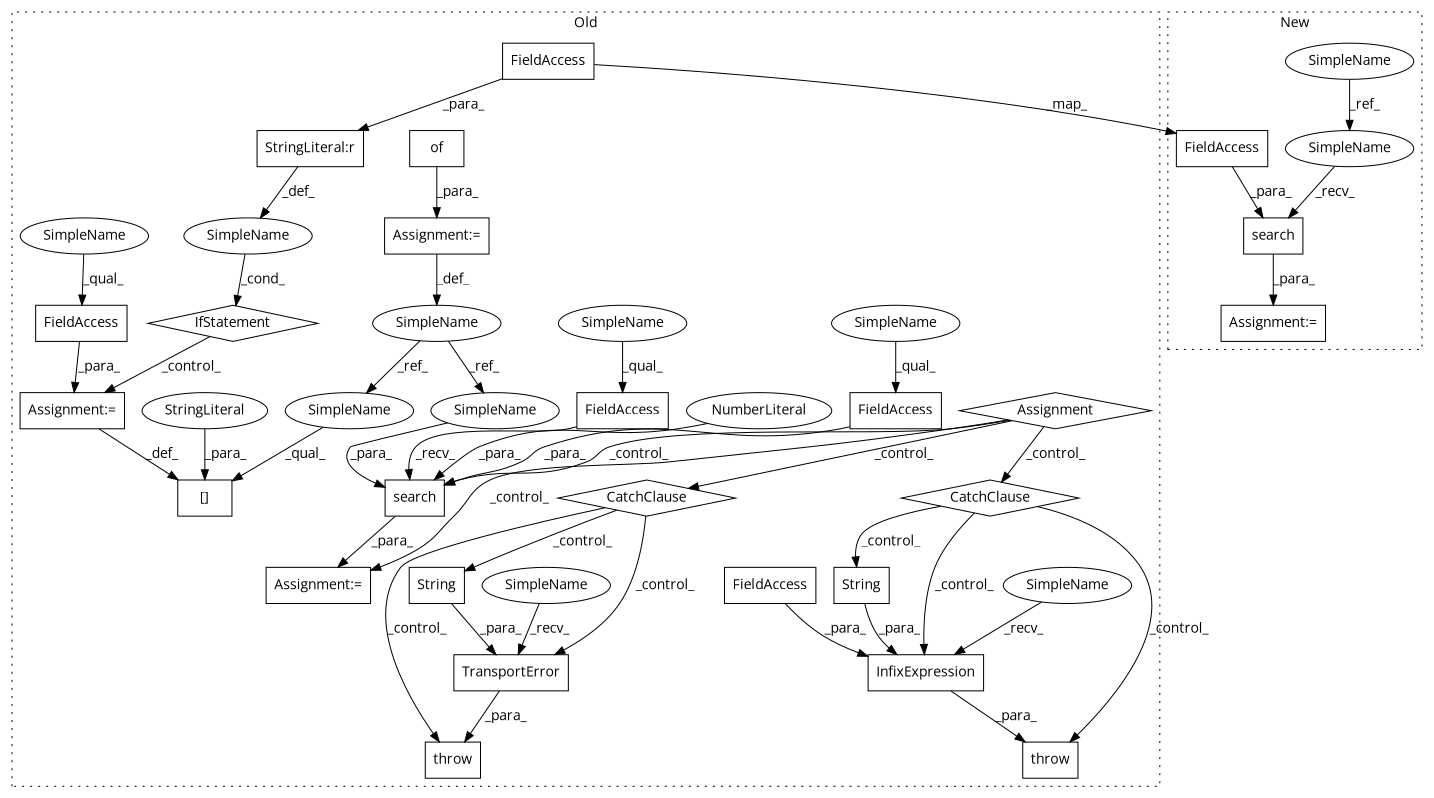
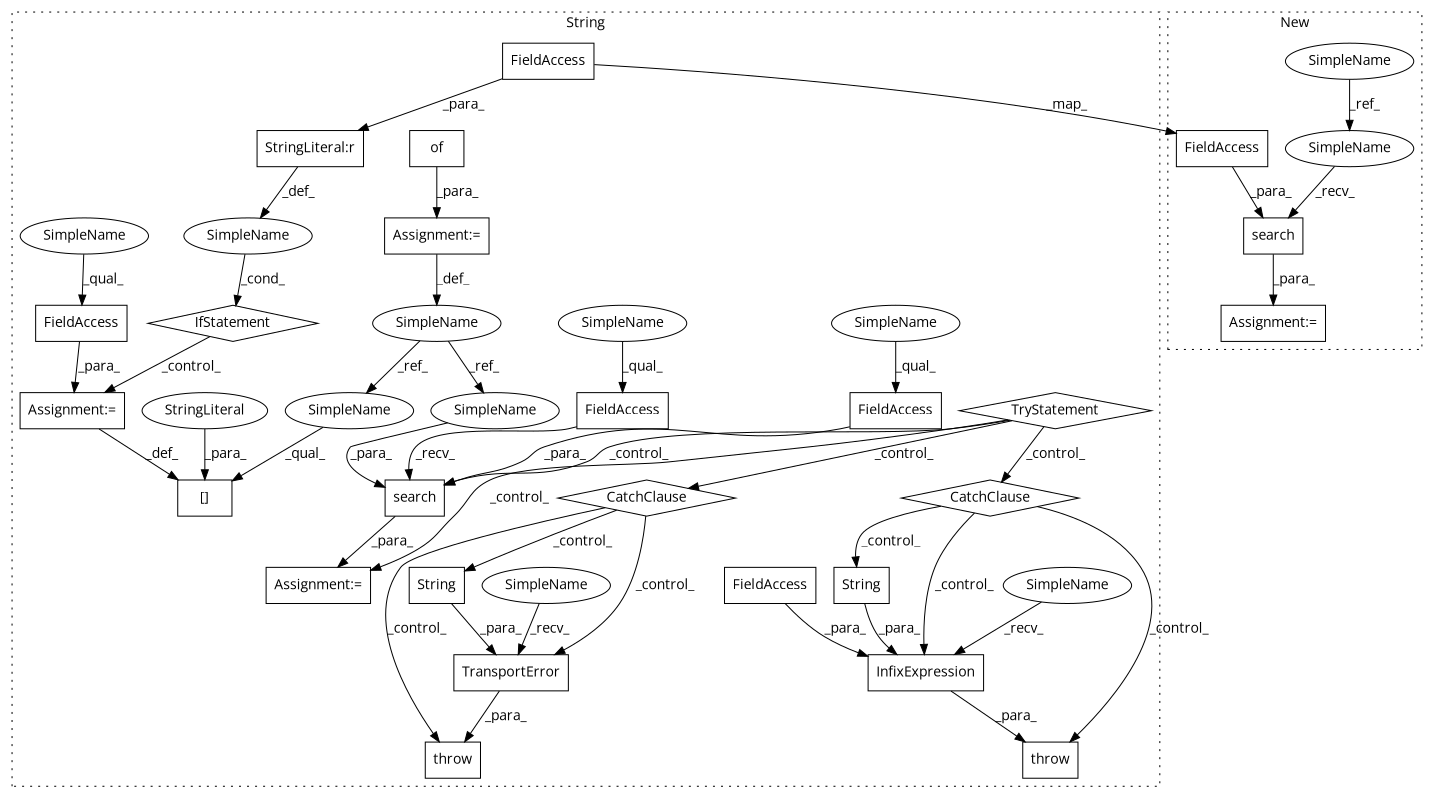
cluster "Old": label "Old" -> "String"
node "NumberLiteral": removed
node "Assignment": label "Assignment" -> "TryStatement"
